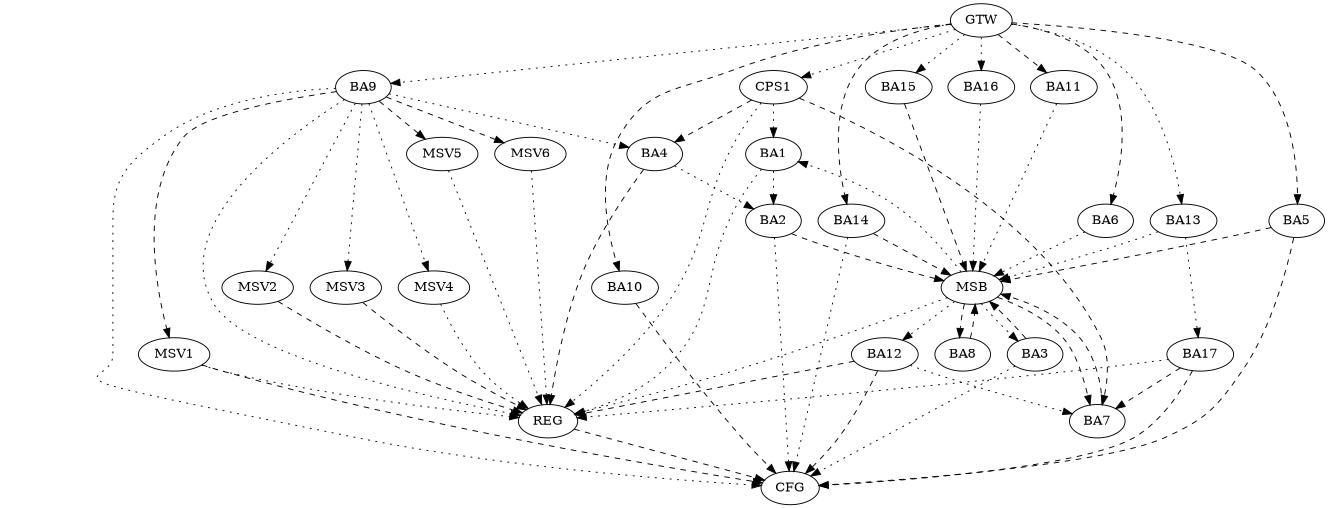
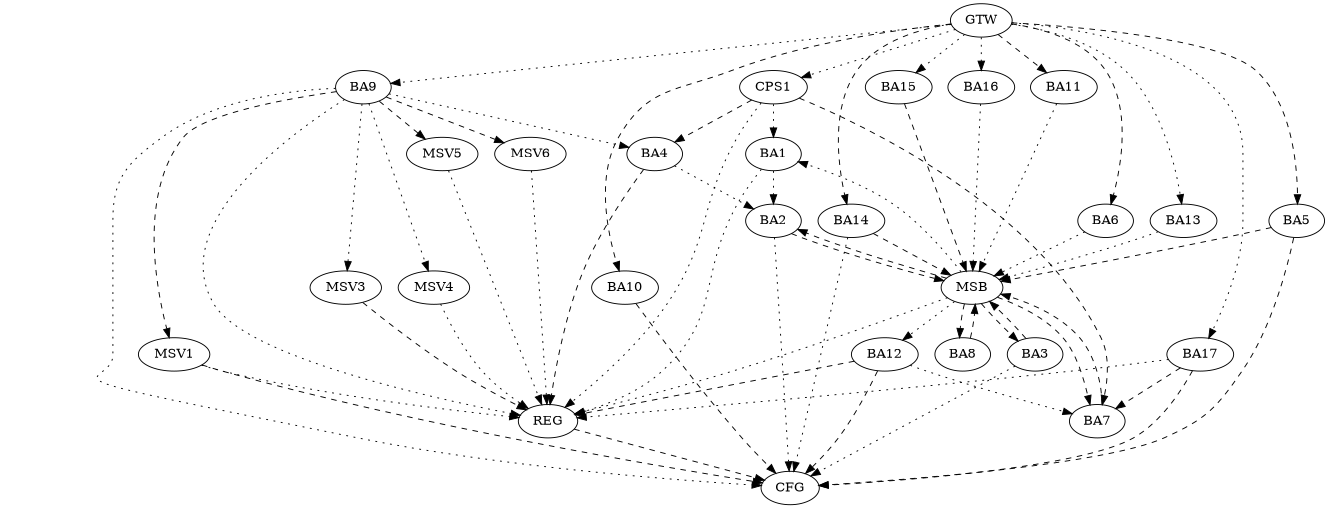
edge "MSB" -> "BA2": added
edge "BA13" -> "BA17": now "GTW" -> "BA17"
node "MSV2": removed
edge "MSB" -> "BA3": style dotted -> dashed
